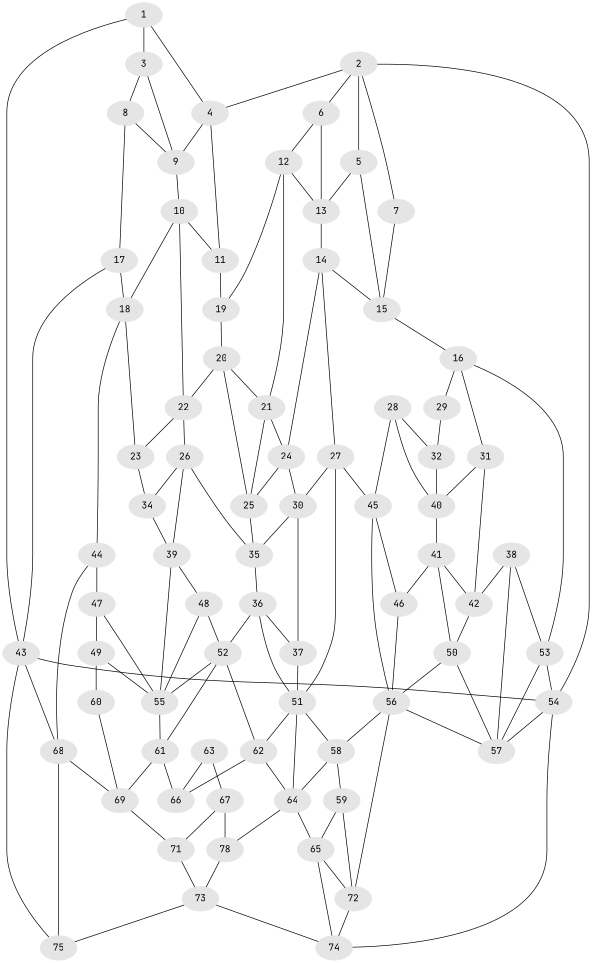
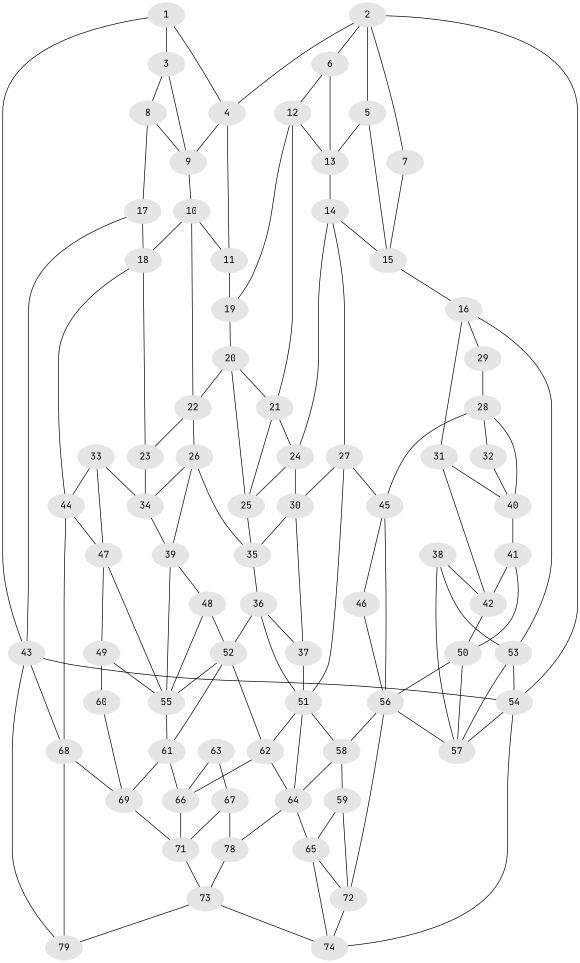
edge "29" -- "32": now "29" -- "28"
node "33": added
edge "41" -- "46": removed
edge "66" -- "71": added
node "75": label "75" -> "79"
